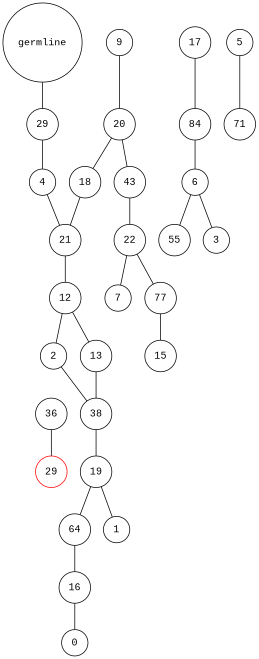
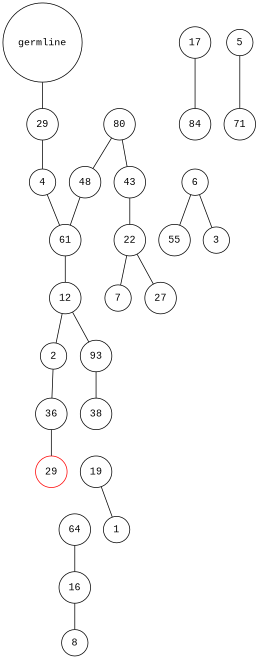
node "9": removed
node "20": label "20" -> "80"
edge "84" -- "6": removed
node "18": label "18" -> "48"
node "21": label "21" -> "61"
node "77": label "77" -> "27"
node "13": label "13" -> "93"
node "15": removed
edge "2" -- "38": now "2" -- "36"
edge "38" -- "19": removed
edge "19" -- "64": removed
node "0": label "0" -> "8"
